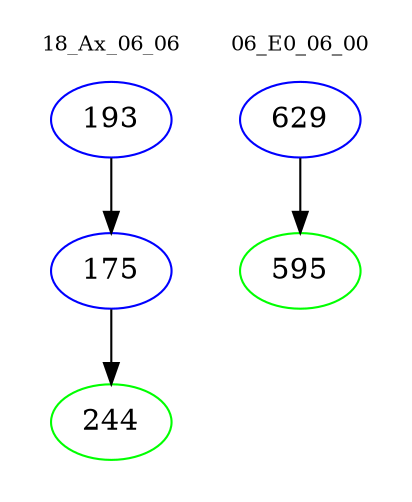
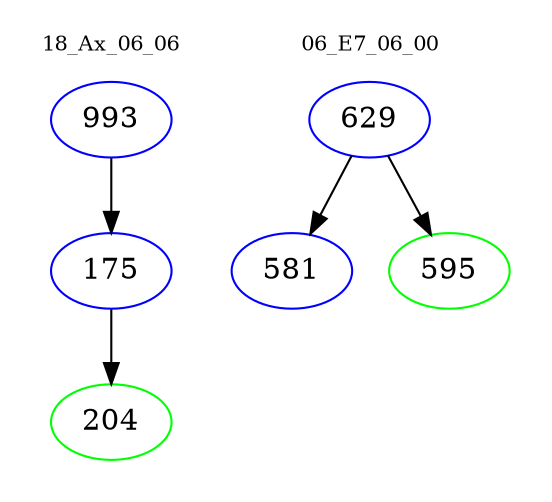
cluster "06_E0_06_00": label "06_E0_06_00" -> "06_E7_06_00"
node "193": label "193" -> "993"
node "581": added
node "244": label "244" -> "204"
